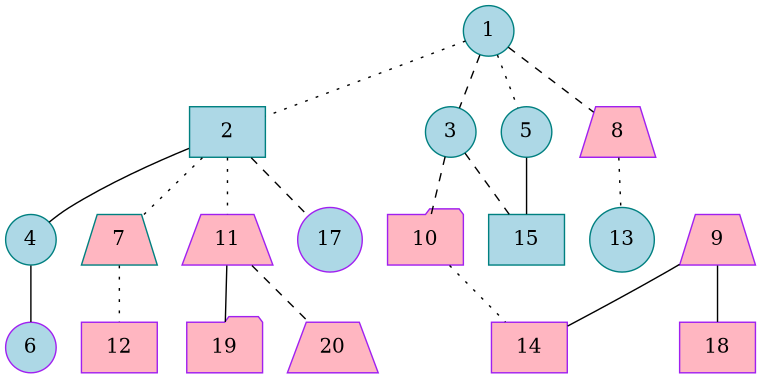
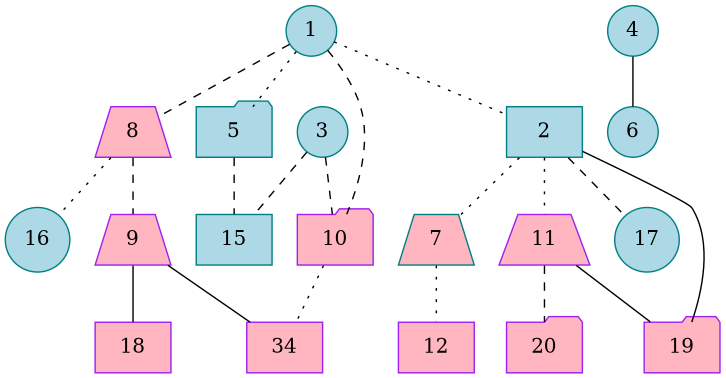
edge "1" -- "3": now "1" -- "10"
node "5": shape circle -> folder
edge "2" -- "4": now "2" -- "19"
edge "8" -- "9": added
edge "5" -- "15": style solid -> dashed
node "17": color purple -> teal
node "13": label "13" -> "16"
node "6": color purple -> teal
node "20": shape trapezium -> folder
node "14": label "14" -> "34"
